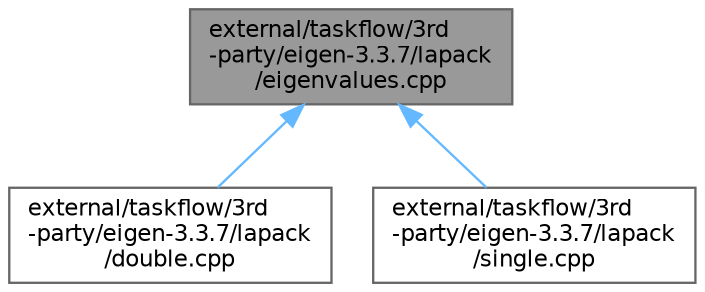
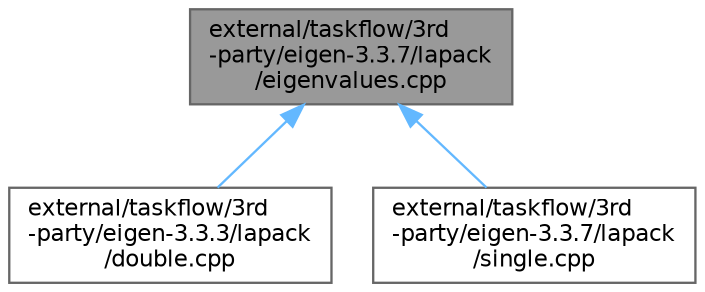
node "external/taskflow/3rd -party/eigen-3.3.7/lapack /double.cpp": label "external/taskflow/3rd -party/eigen-3.3.7/lapack /double.cpp" -> "external/taskflow/3rd -party/eigen-3.3.3/lapack /double.cpp"
